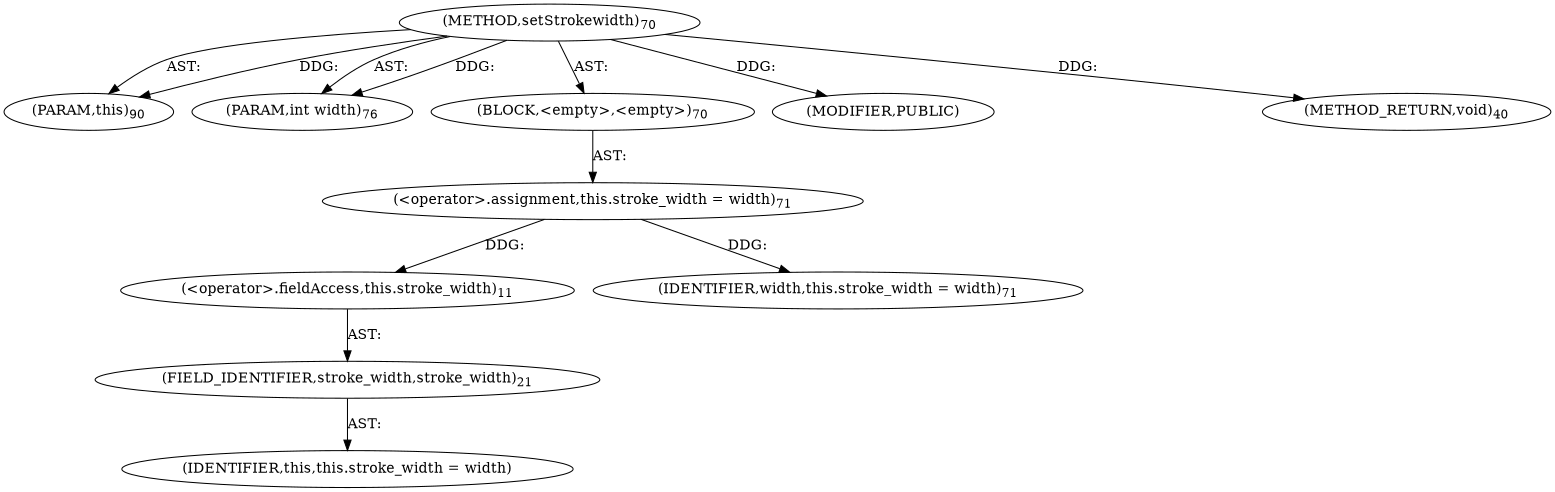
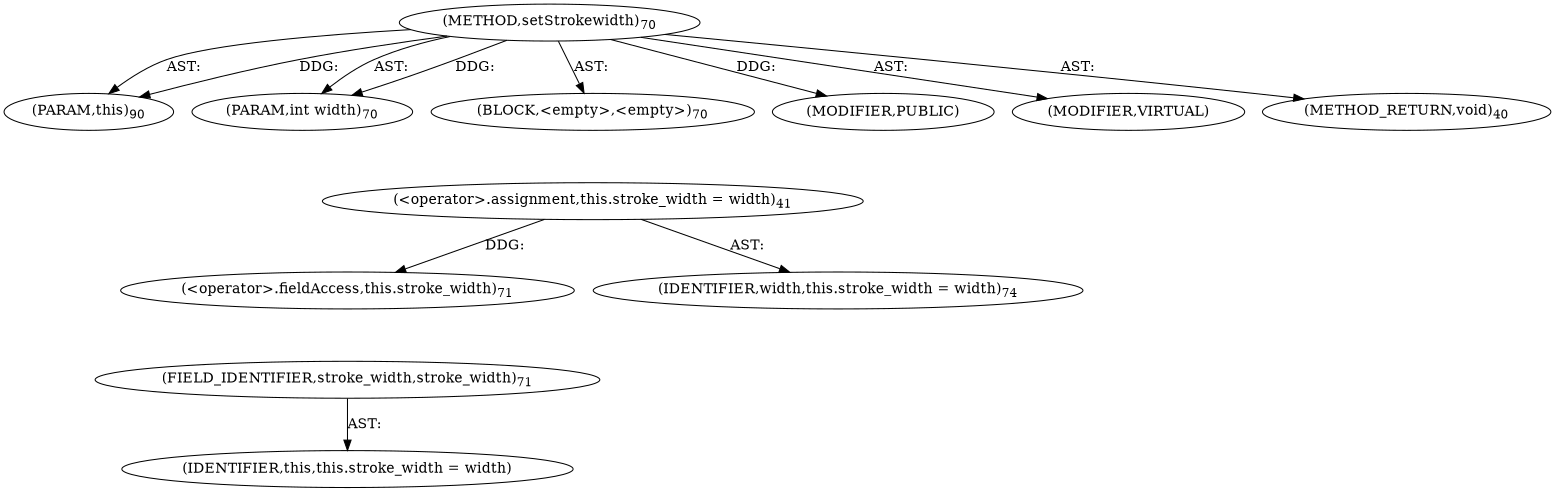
edge "(METHOD,setStrokewidth)" -> "(METHOD_RETURN,void)": label "DDG: " -> "AST: "
node "(PARAM,int width)": text "76" -> "70"
node "(MODIFIER,VIRTUAL)": added
edge "(BLOCK,<empty>,<empty>)" -> "(<operator>.assignment,this.stroke_width = width)": removed, label "AST:"
node "(<operator>.assignment,this.stroke_width = width)": text "71" -> "41"
edge "(<operator>.assignment,this.stroke_width = width)" -> "(IDENTIFIER,width,this.stroke_width = width)": label "DDG: " -> "AST: "
node "(<operator>.fieldAccess,this.stroke_width)": text "11" -> "71"
node "(IDENTIFIER,width,this.stroke_width = width)": text "71" -> "74"
edge "(<operator>.fieldAccess,this.stroke_width)" -> "(FIELD_IDENTIFIER,stroke_width,stroke_width)": removed, label "AST:"
node "(FIELD_IDENTIFIER,stroke_width,stroke_width)": text "21" -> "71"
